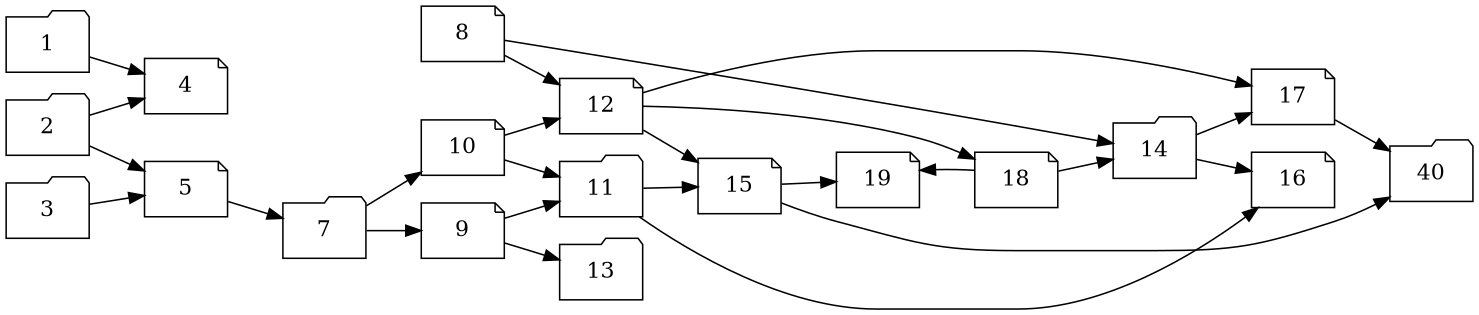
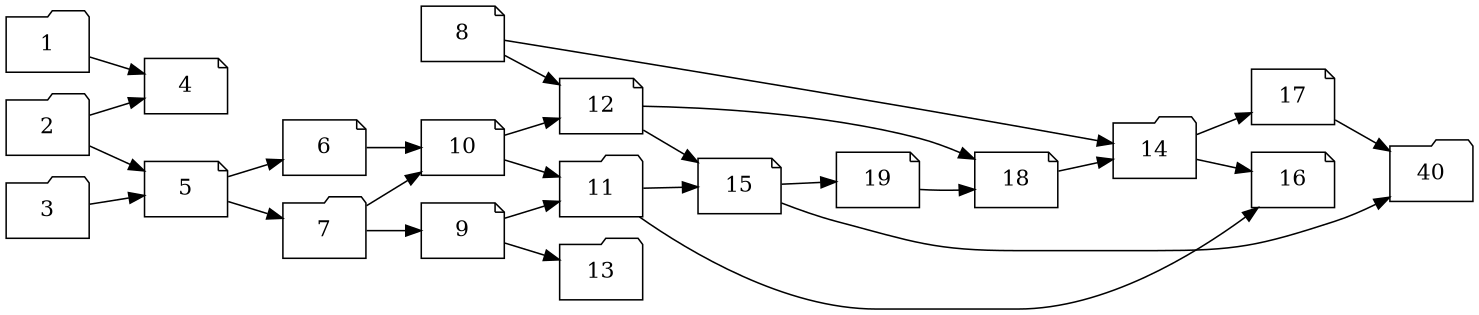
edge "12" -> "17": removed
node "6": added
edge "18" -> "19": reversed
